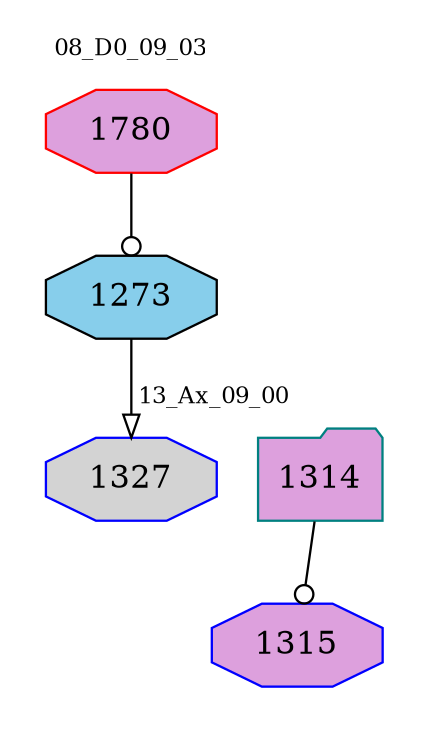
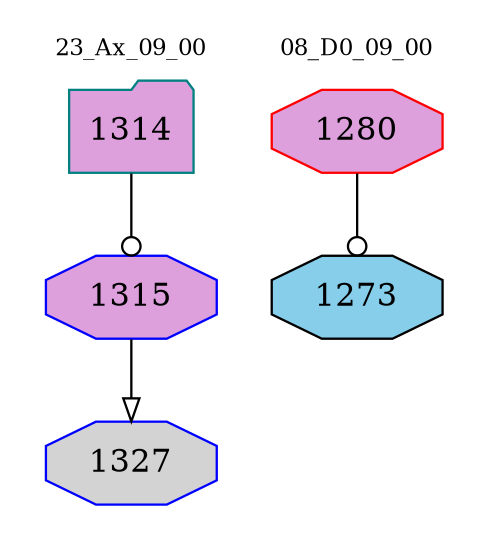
cluster "08_D0_09_03": label "08_D0_09_03" -> "08_D0_09_00"
node "1780": label "1780" -> "1280"
edge "1273" -> "1327": now "1315" -> "1327"
cluster "13_Ax_09_00": label "13_Ax_09_00" -> "23_Ax_09_00"
